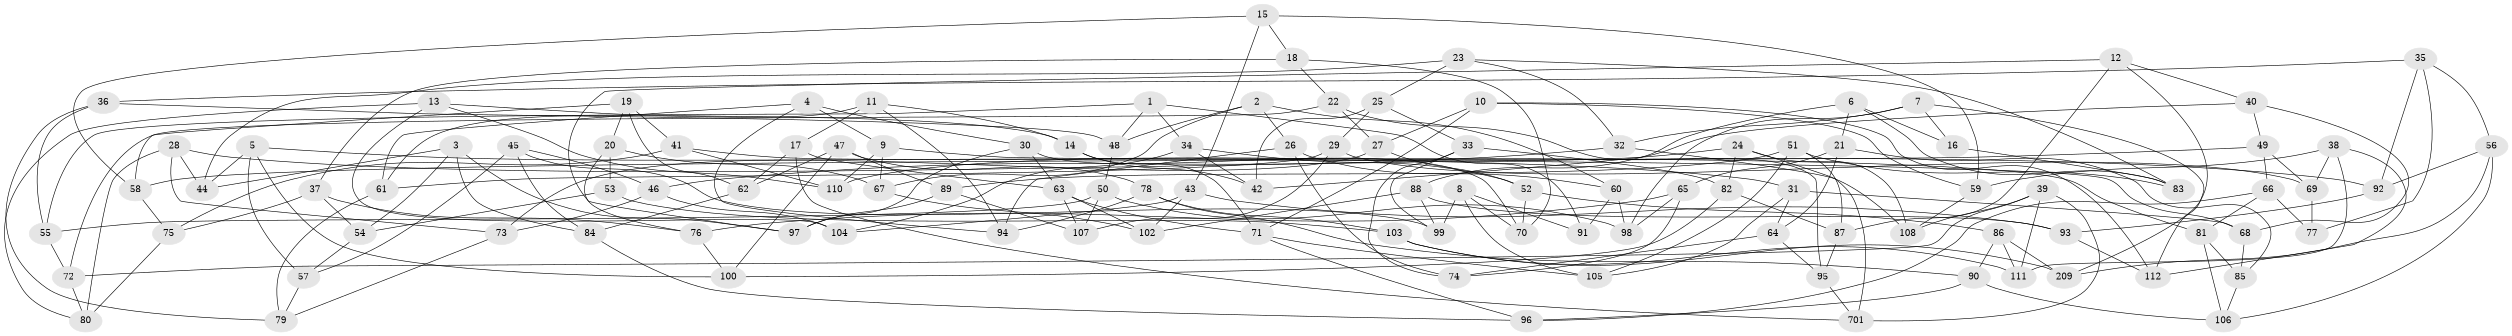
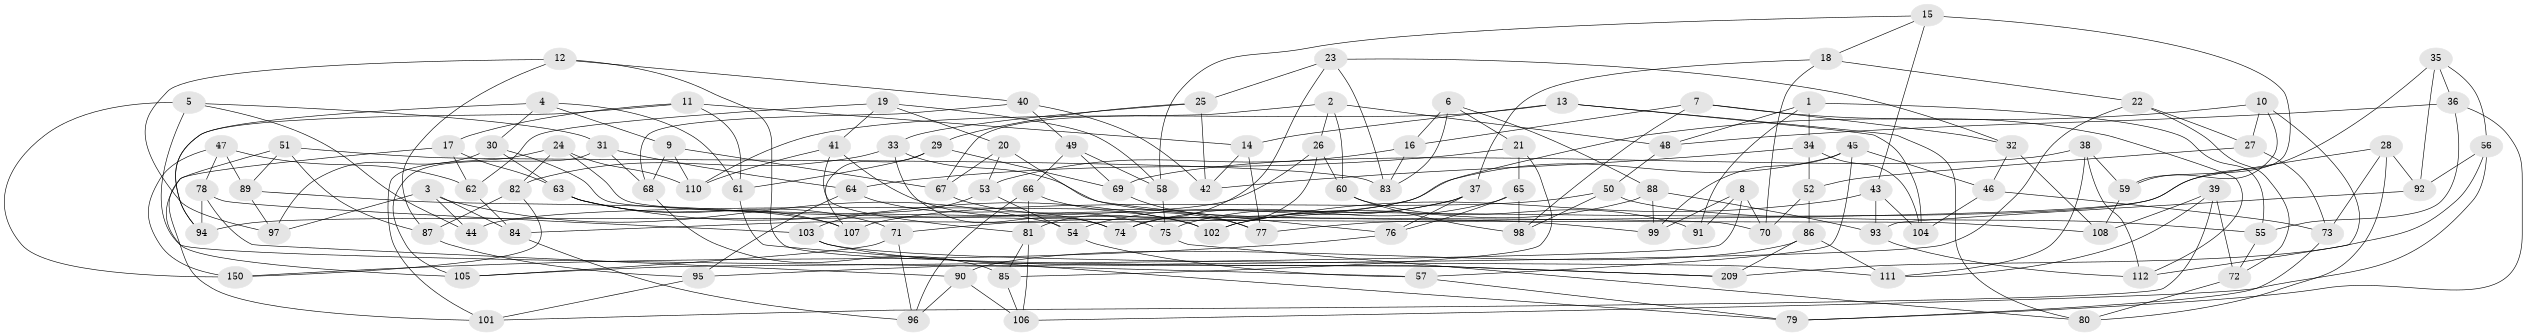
edge "23" -- "44": now "23" -- "81"
edge "16" -- "53": added
edge "14" -- "71": now "14" -- "77"
node "100": label "100" -> "150"
node "701": label "701" -> "101"
